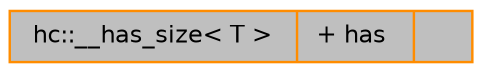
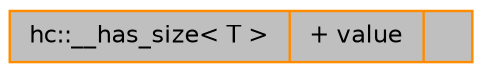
node "hc::__has_size< T >": text "+ has" -> "+ value"
